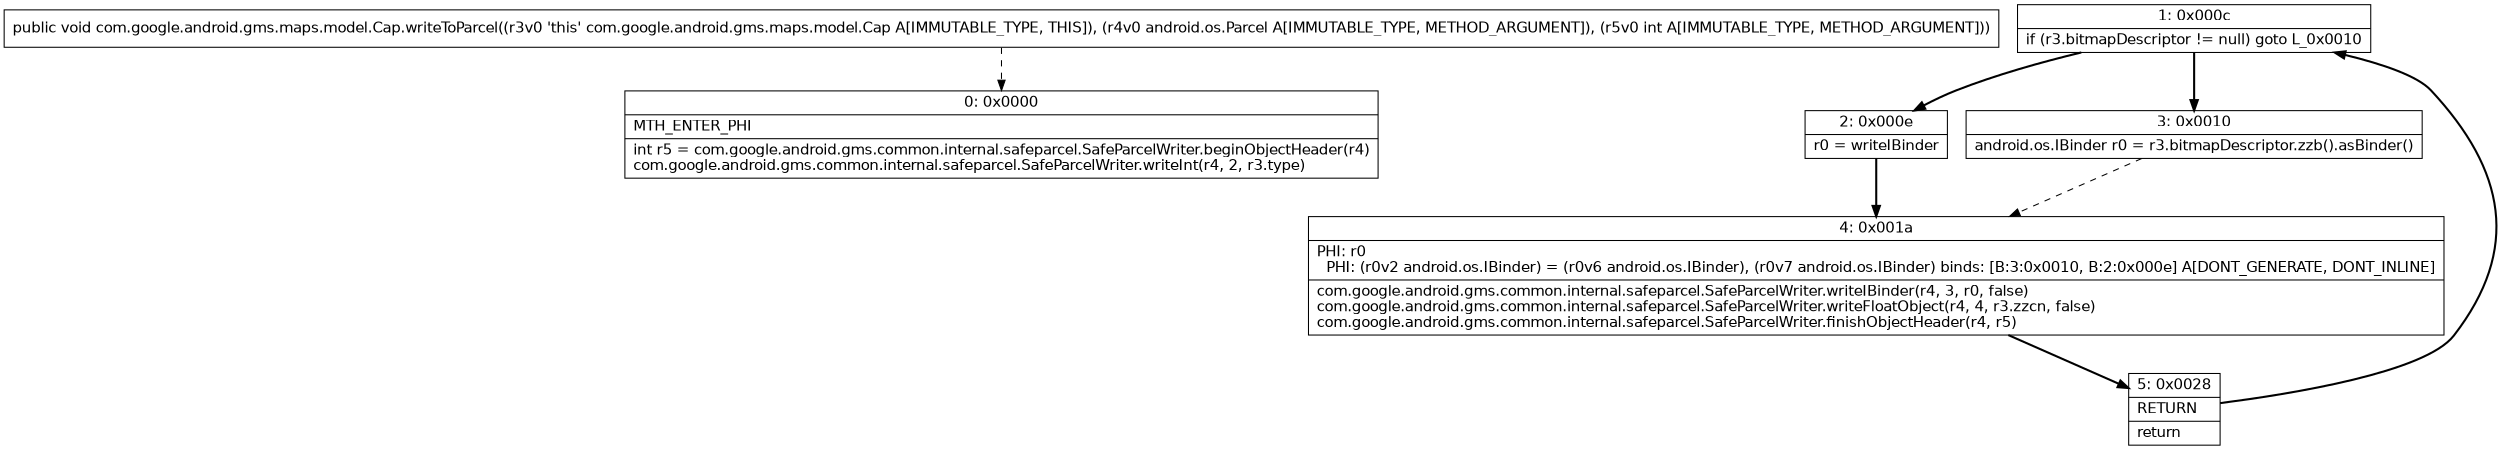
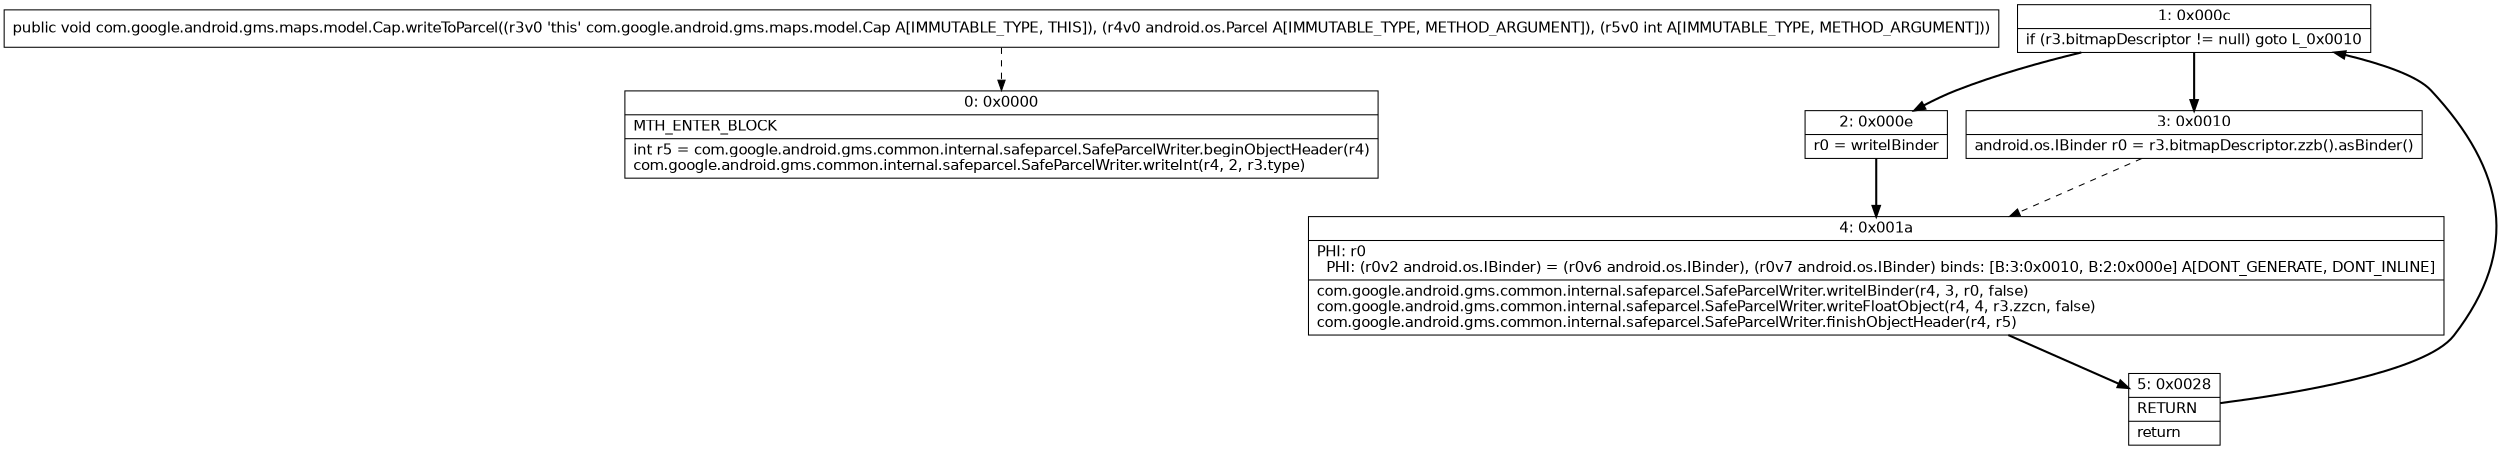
node "0: 0x0000": text "MTH_ENTER_PHI" -> "MTH_ENTER_BLOCK"
